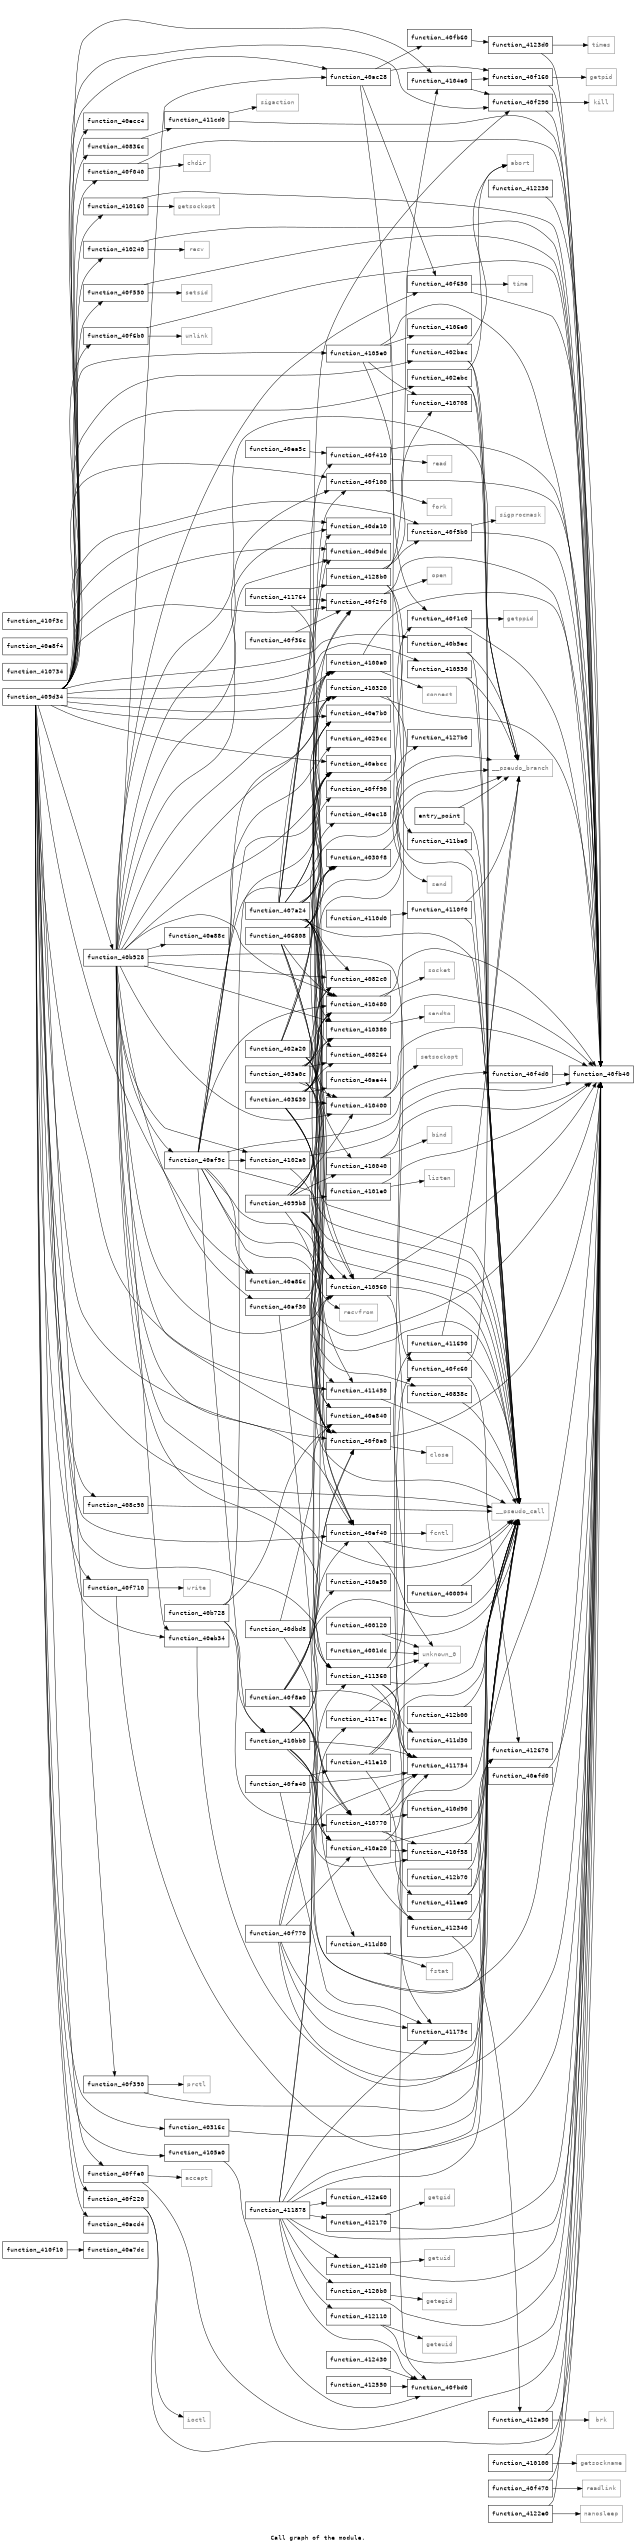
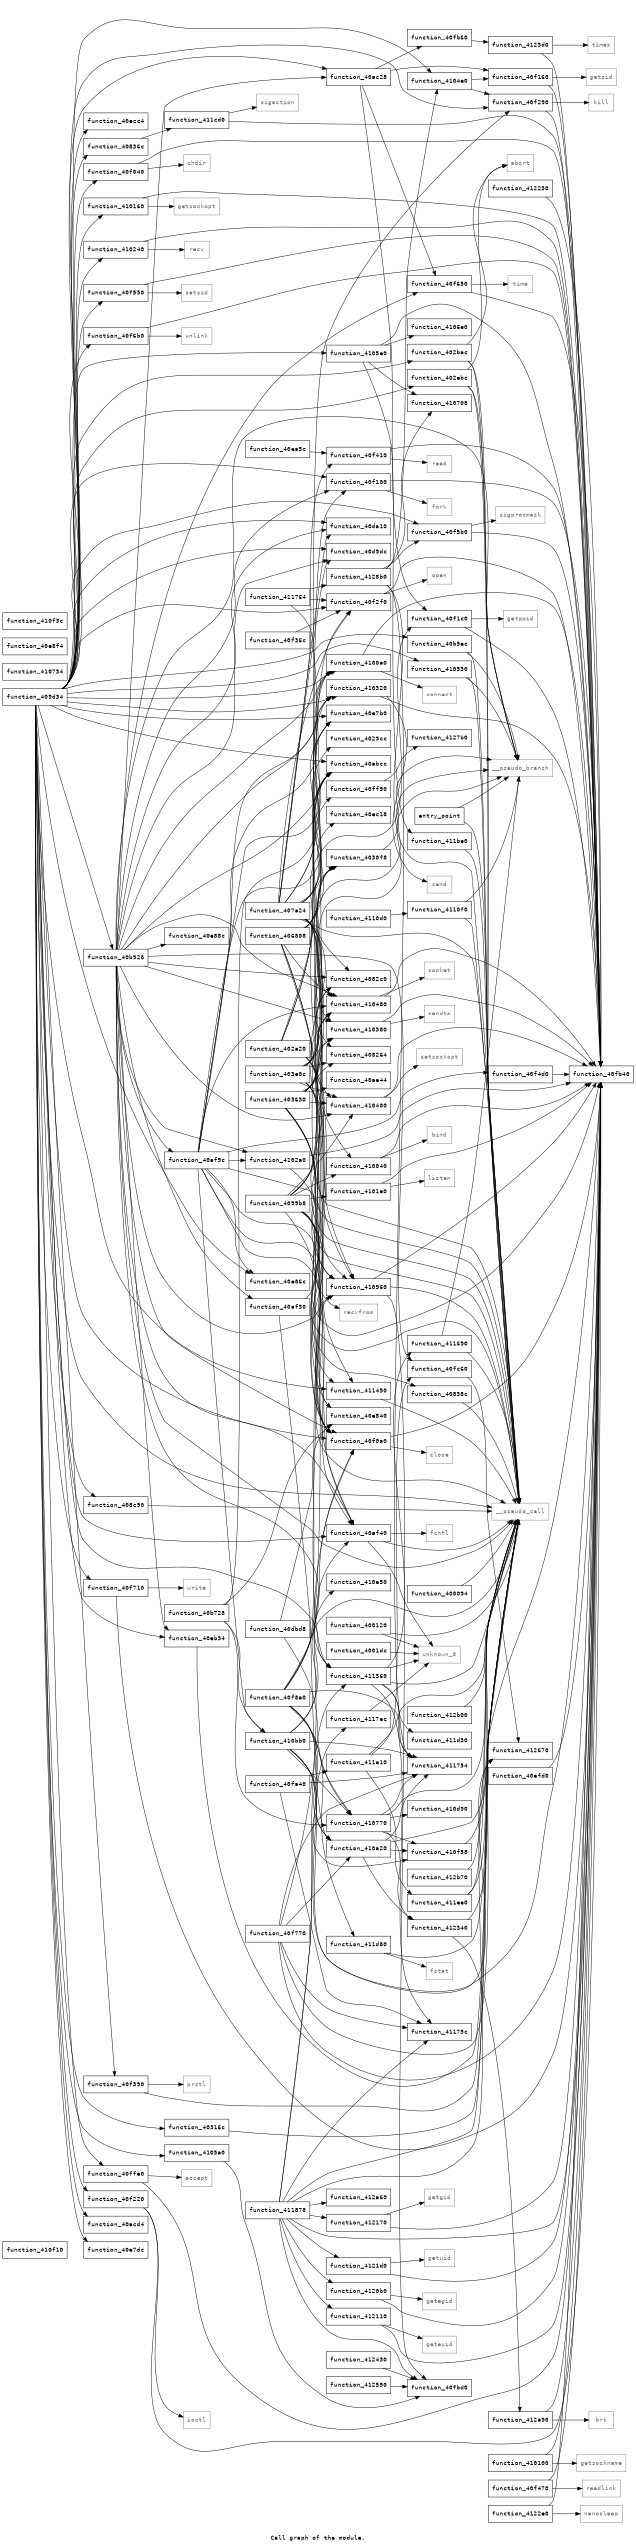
edge "function_40fc60" -> "__pseudo_branch": removed
edge "function_410f10" -> "function_40e7dc": now "function_409d34" -> "function_40e7dc"
